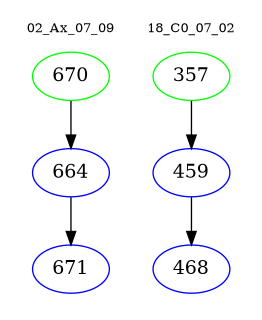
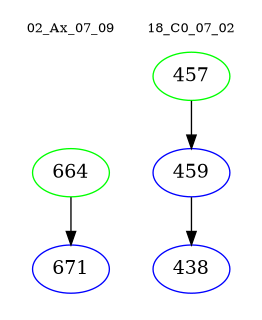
node "670": removed
node "357": label "357" -> "457"
node "664": color blue -> green
node "468": label "468" -> "438"
